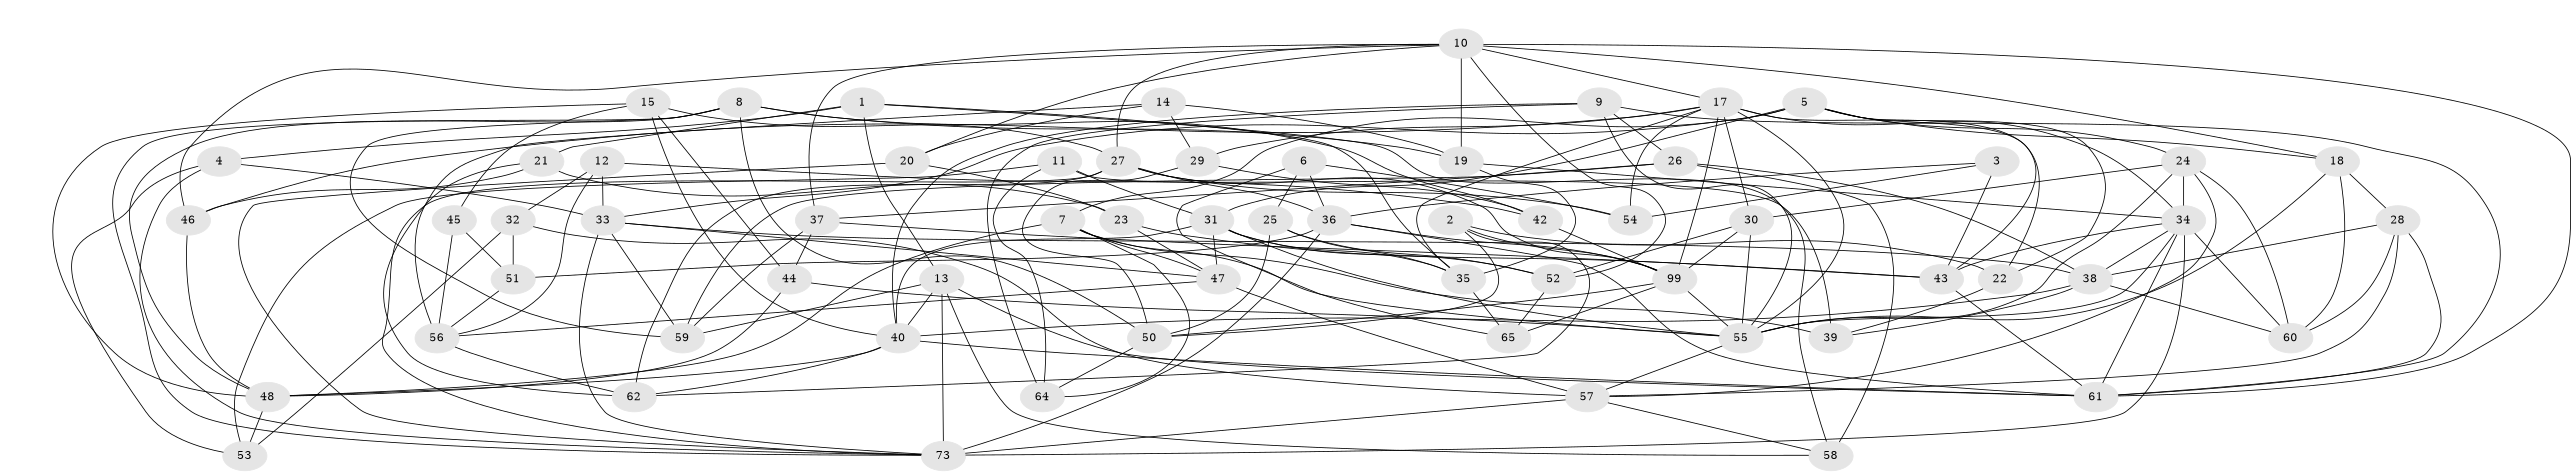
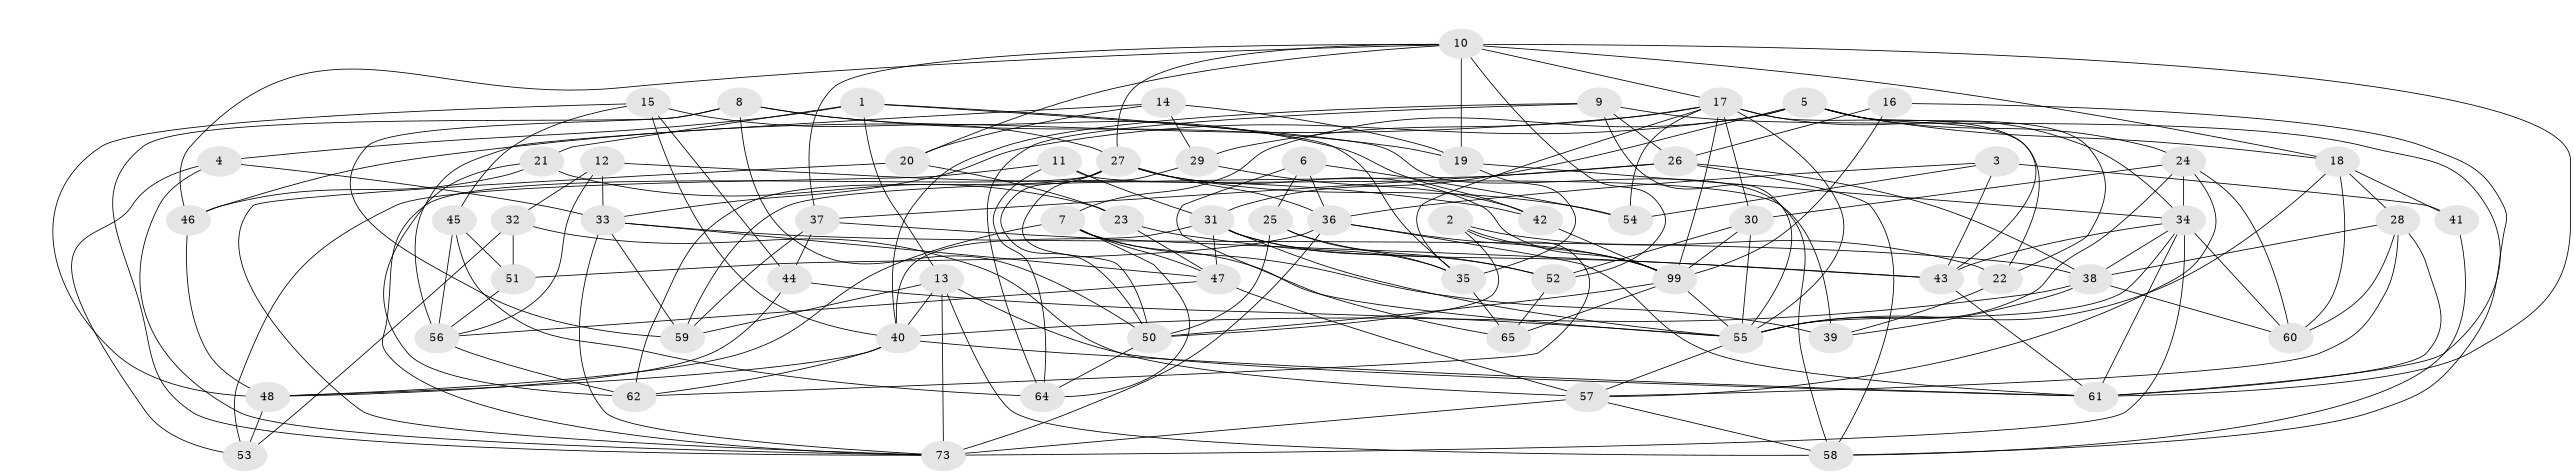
node "16": added
edge "8" -- "48": removed
node "41": added
edge "27" -- "50": added
edge "45" -- "64": added
